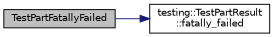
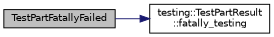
node "testing::TestPartResult ::fatally_failed": label "testing::TestPartResult ::fatally_failed" -> "testing::TestPartResult ::fatally_testing"
